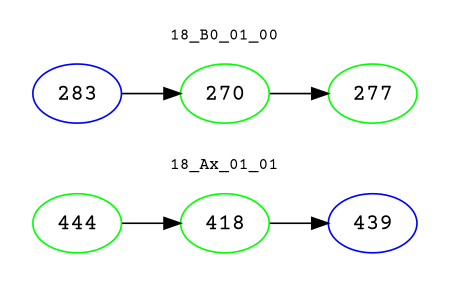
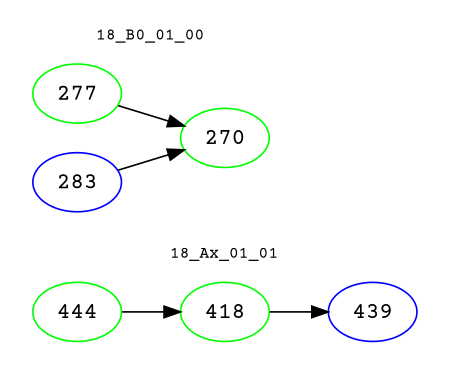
edge "270" -> "277": reversed
